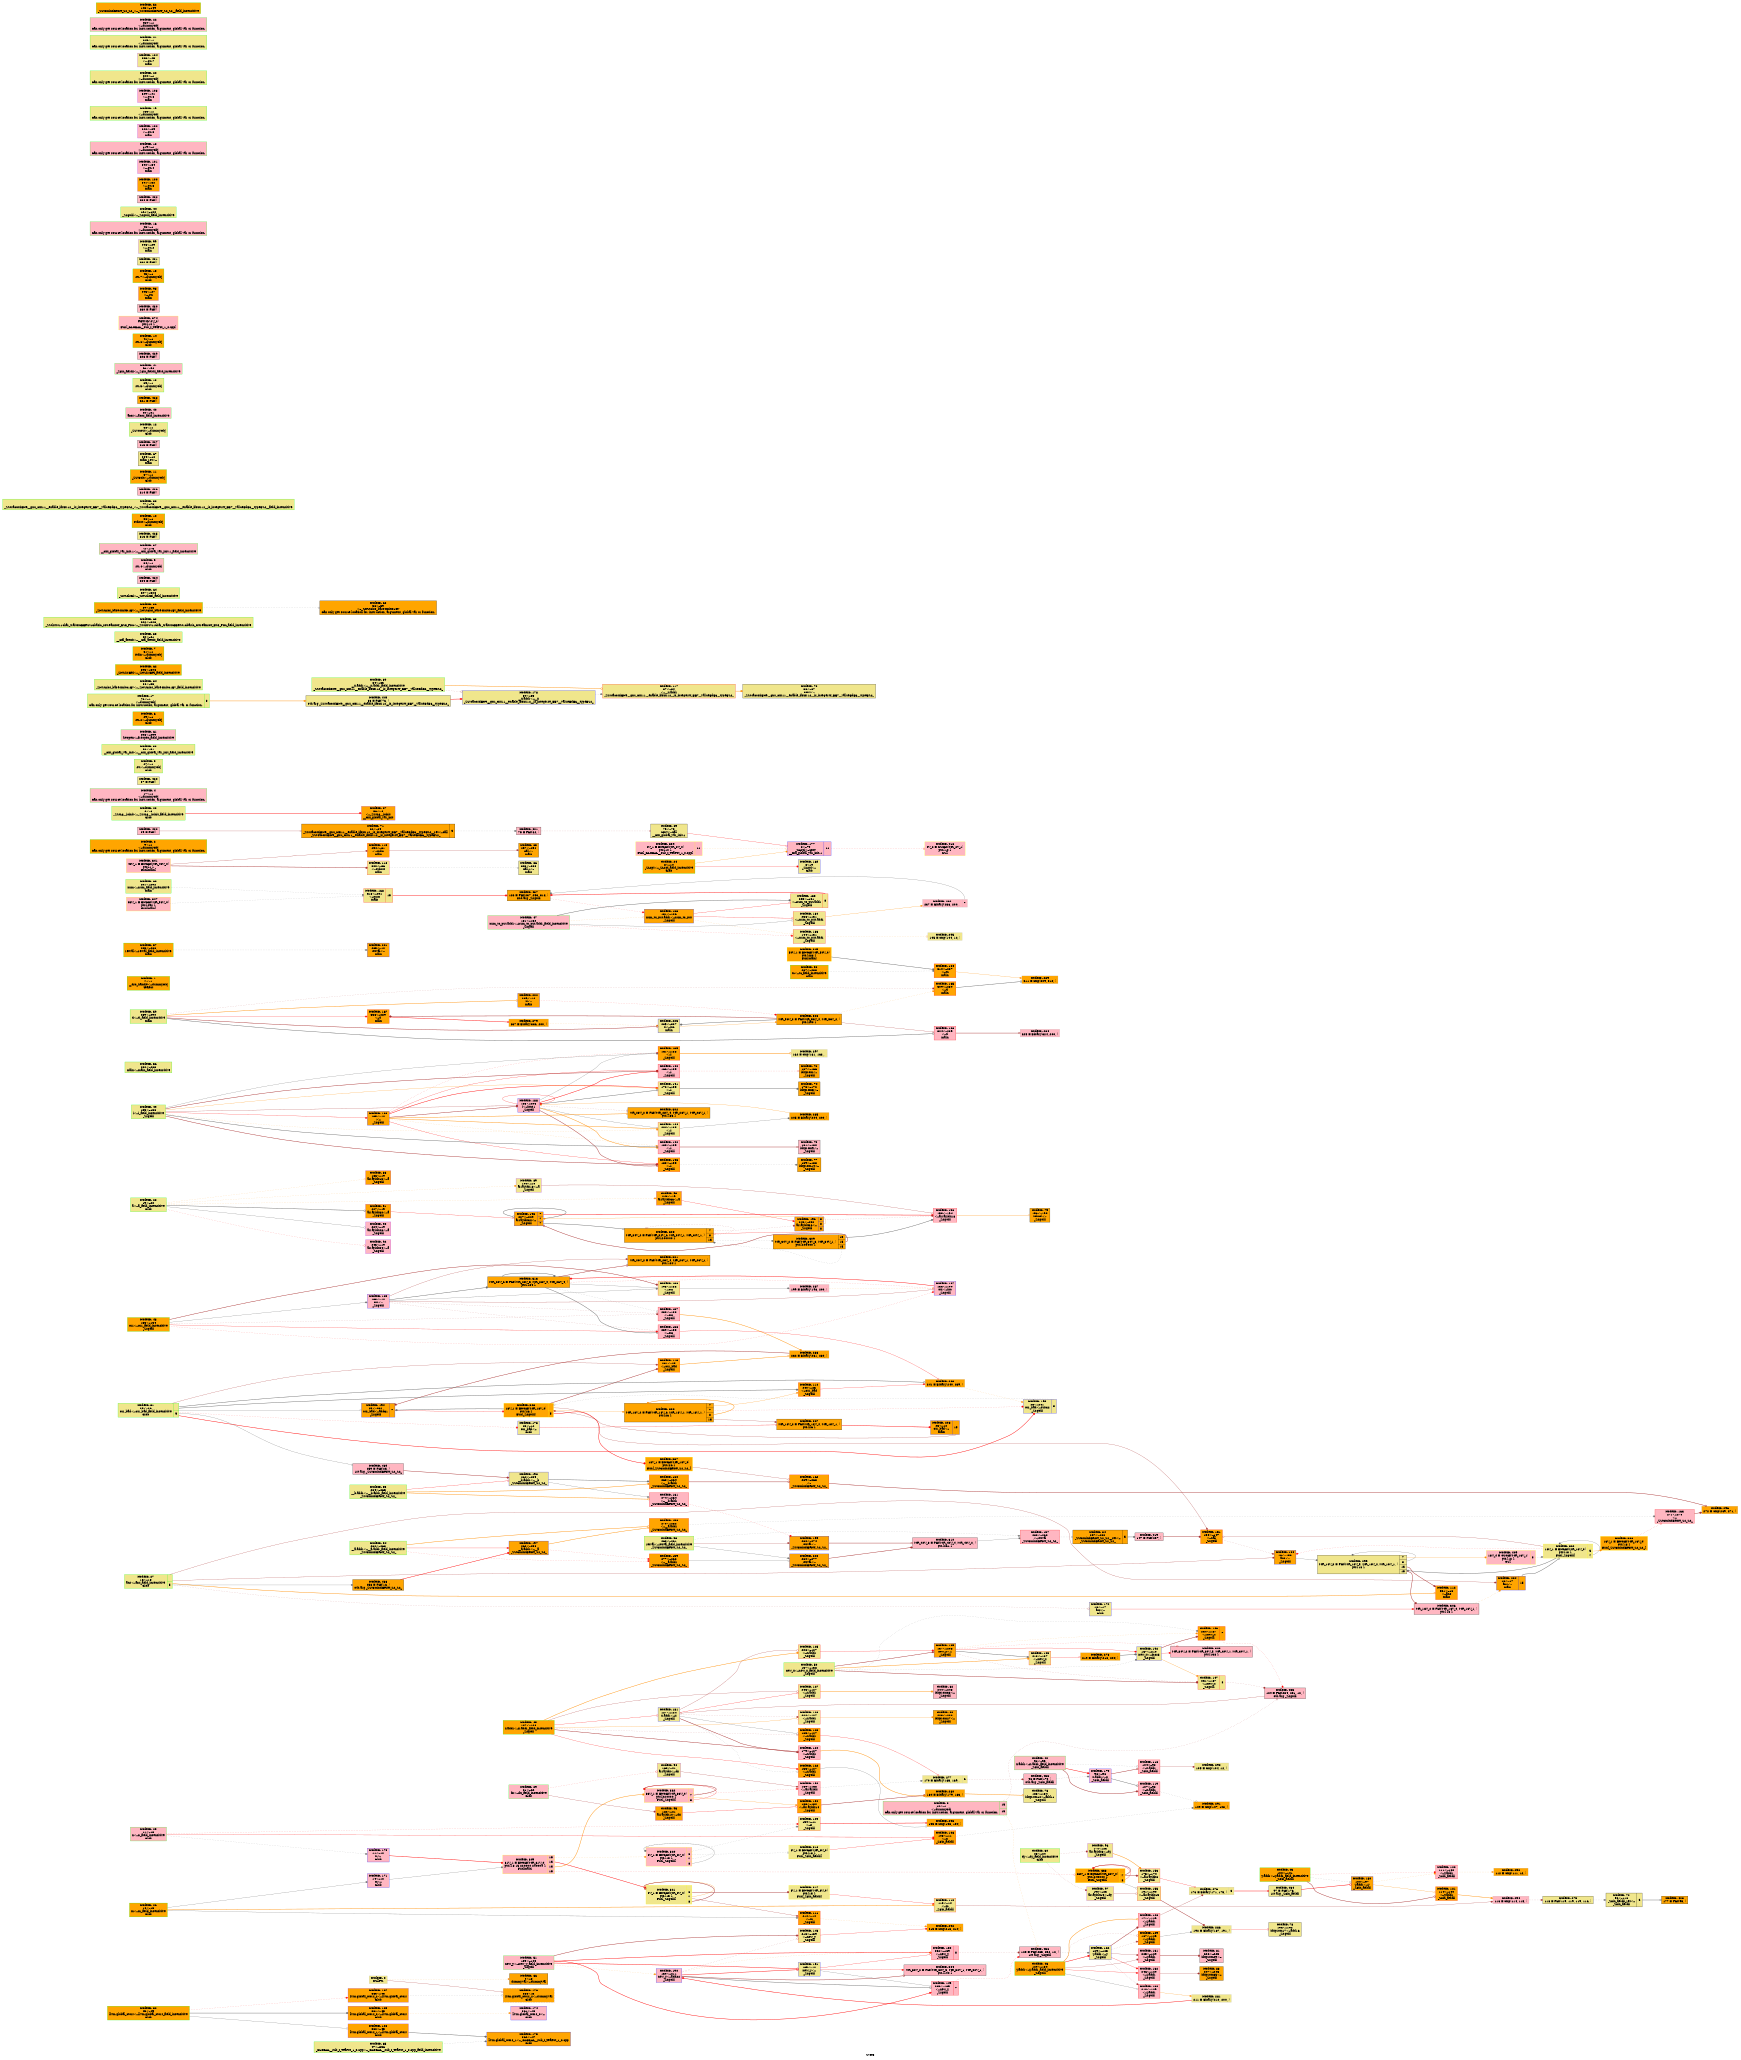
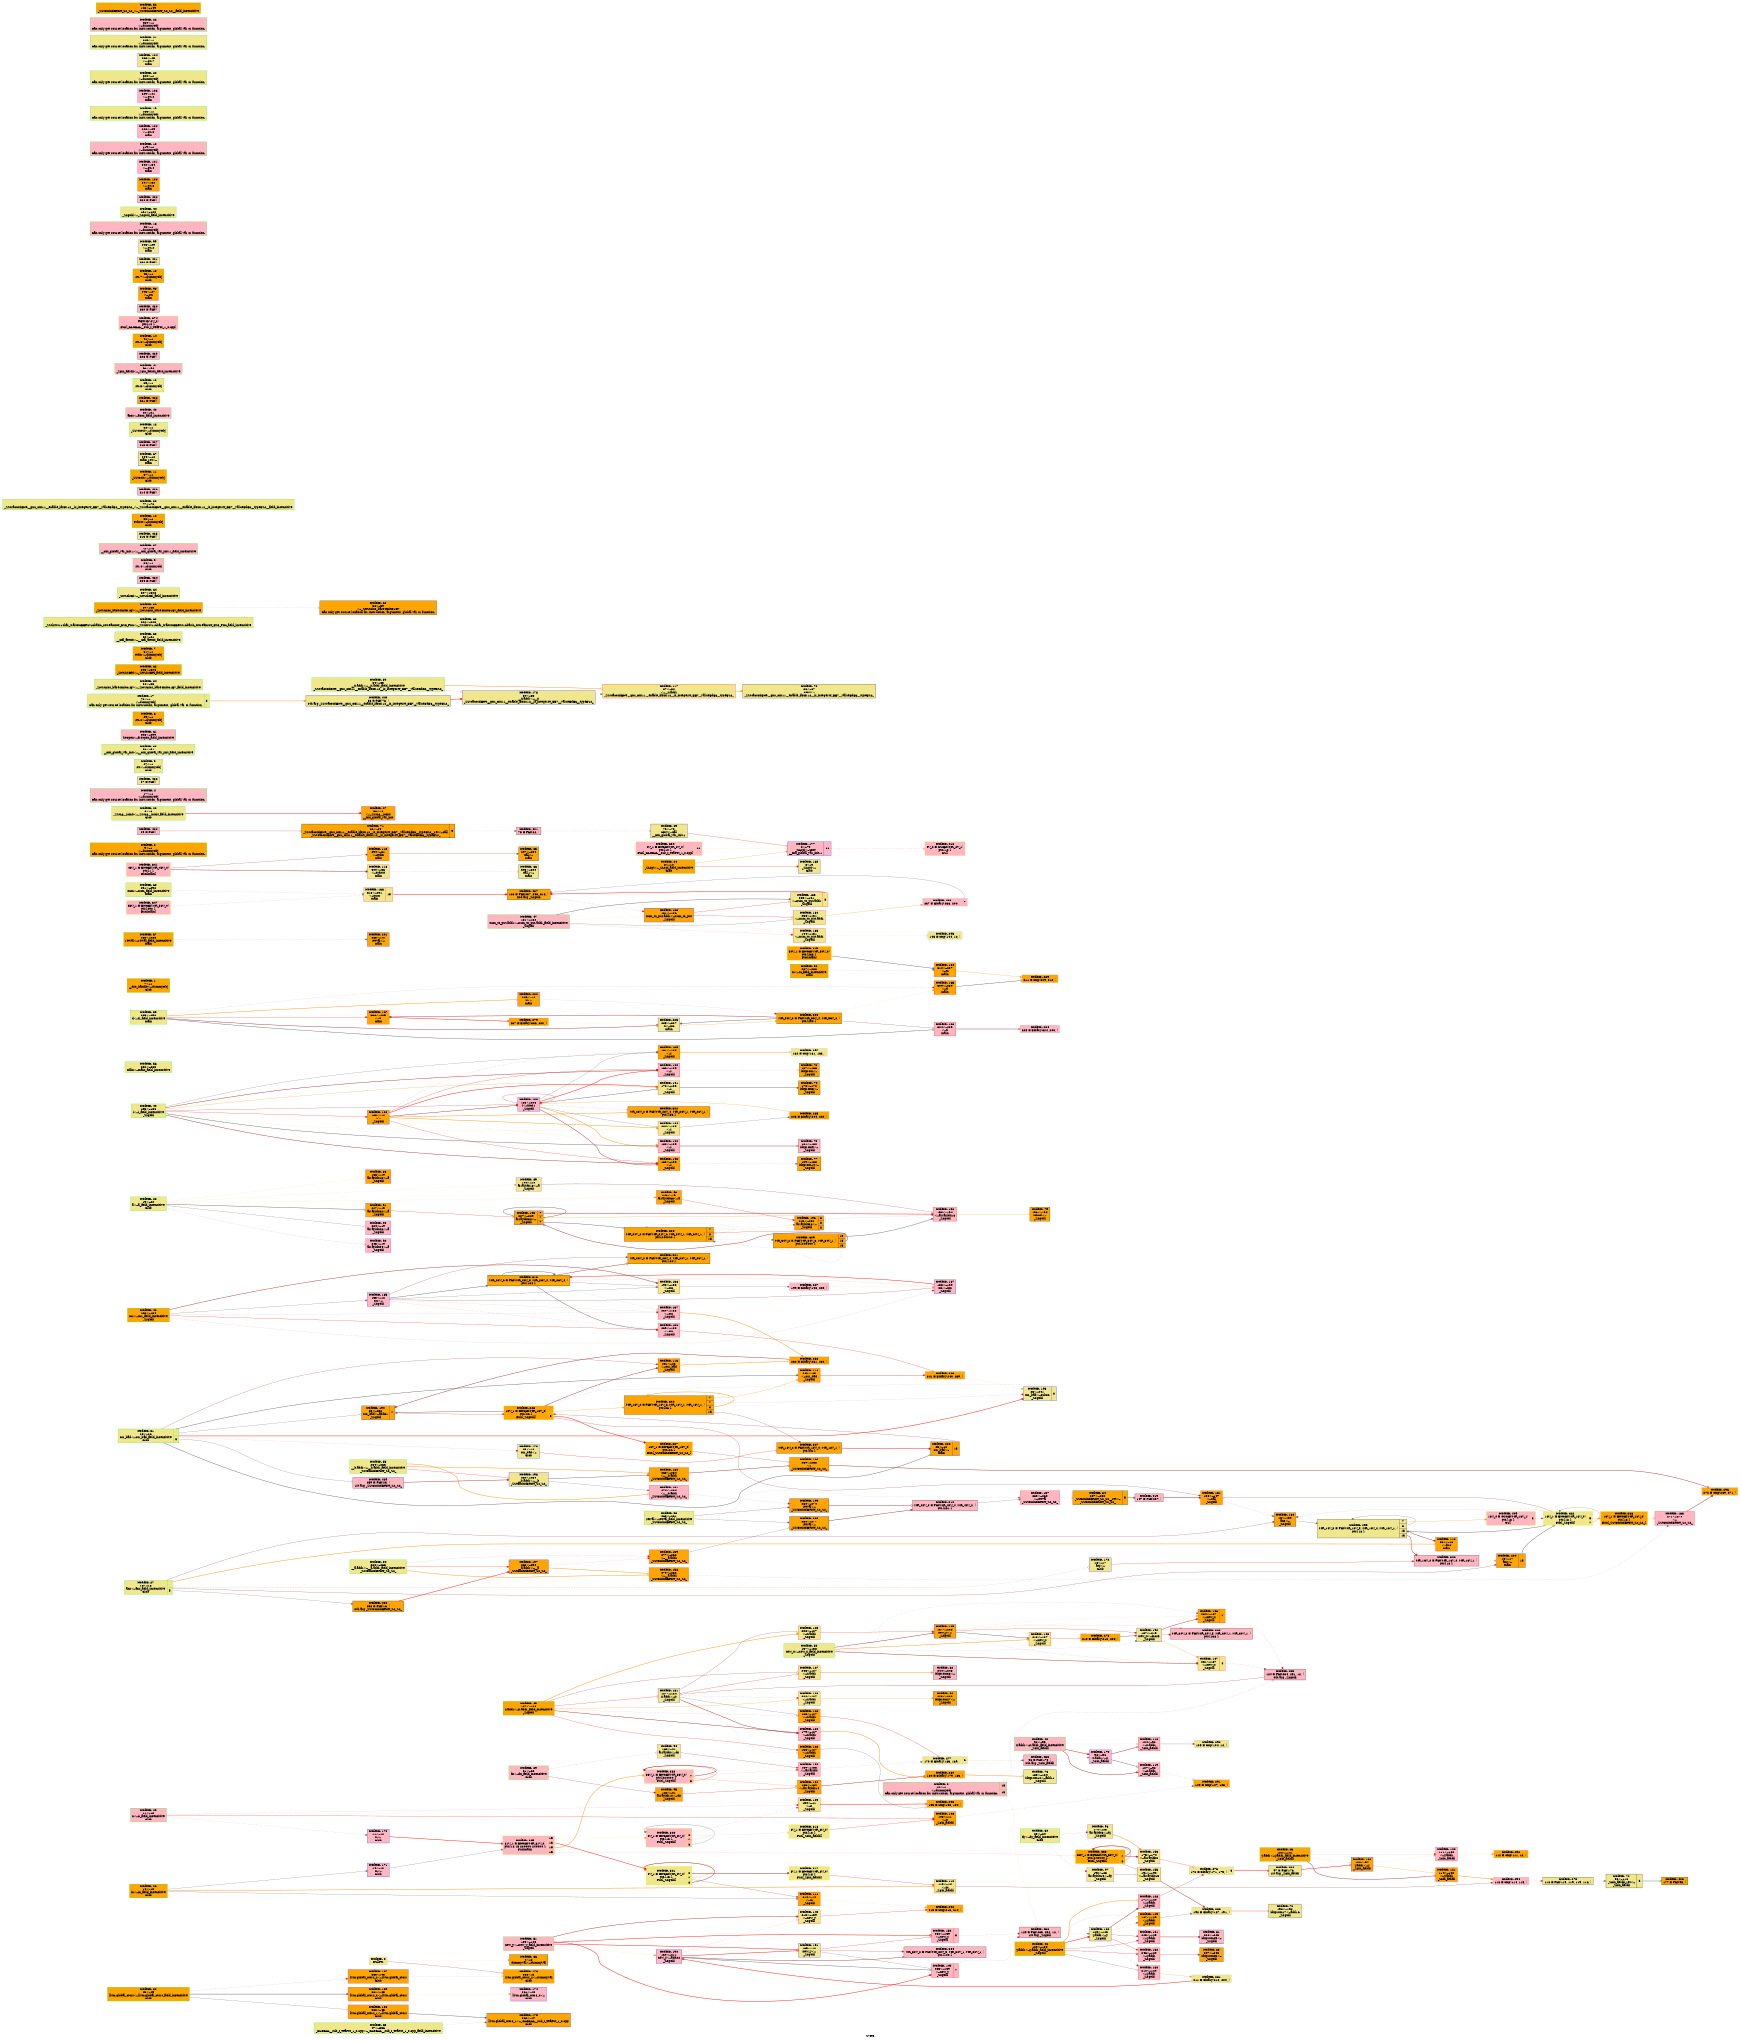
node "NodeID: 1": text "TeaPot" -> "Glob"
edge "NodeID: 31" -> "NodeID: 283": now "NodeID: 31" -> "NodeID: 203"
